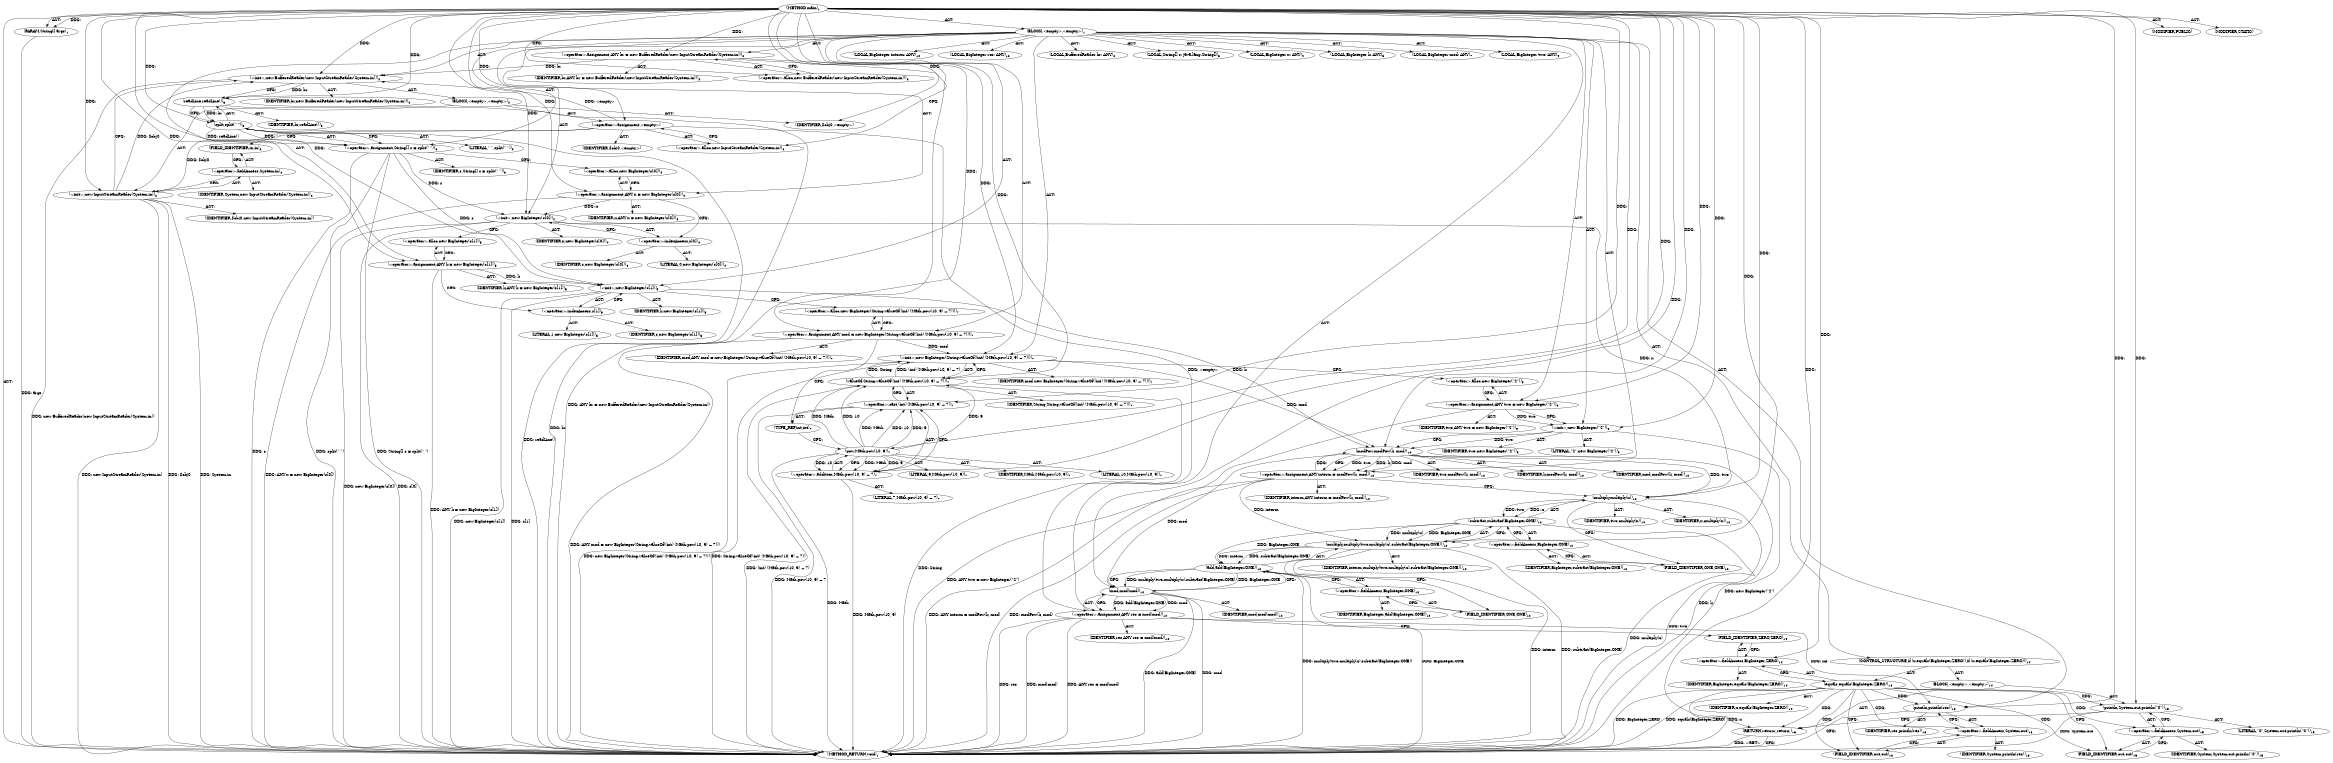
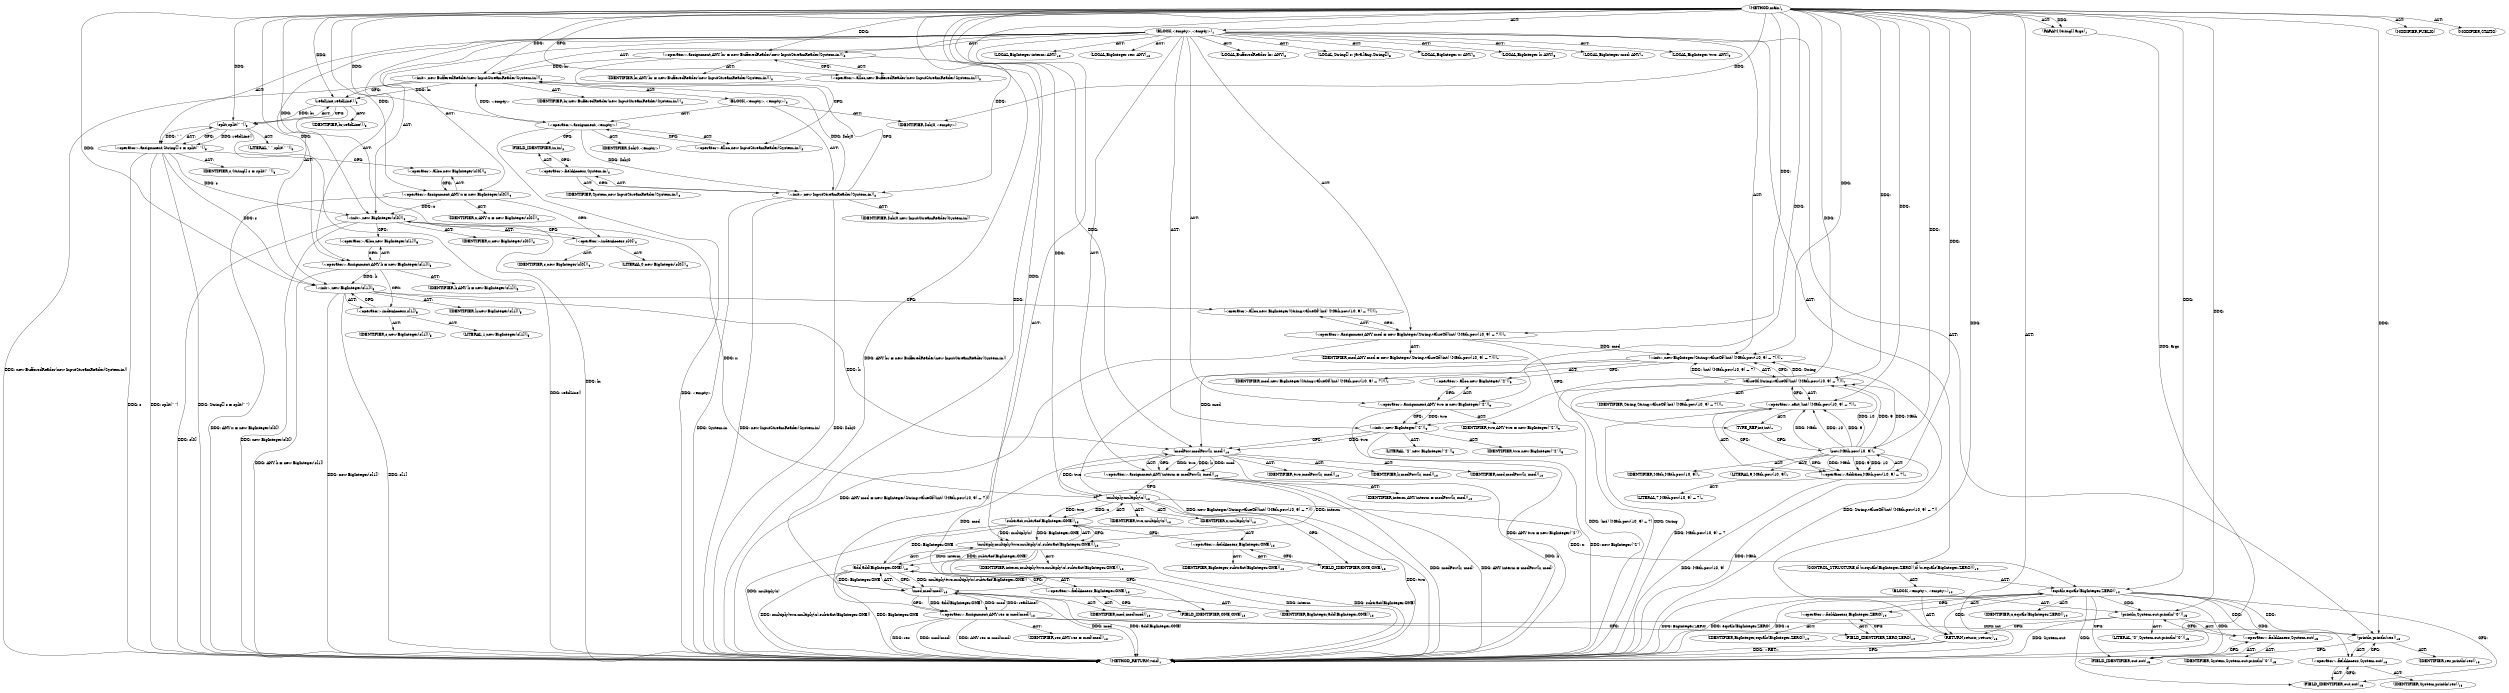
edge "(METHOD,main)" -> "(<operator>.fieldAccess,BigInteger.ZERO)": now "(METHOD,main)" -> "(equals,equals(BigInteger.ZERO))"
edge "(readLine,readLine())" -> "(IDENTIFIER,br,readLine())": label "AST: " -> "ANY: "
edge "(<operator>.assignment,<empty>)" -> "(<operator>.assignment,ANY res = mod(mod))": now "(<operator>.assignment,<empty>)" -> "(METHOD_RETURN,void)"
edge "(<operator>.assignment,ANY interm = modPow(k, mod))" -> "(modPow,modPow(k, mod))": label "DDG: " -> "AST: "
node "(LITERAL,10,Math.pow(10, 9))": removed
edge "(multiply,multiply(x))" -> "(equals,equals(BigInteger.ZERO))": added, label "DDG: x"
edge "(mod,mod(mod))" -> "(add,add(BigInteger.ONE))": label "CFG: " -> "AST: "
edge "(<operator>.assignment,ANY res = mod(mod))" -> "(mod,mod(mod))": label "AST: " -> "DDG: readLine()"
